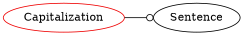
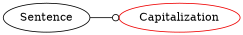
edge "Capitalization" -> "Sentence": reversed
